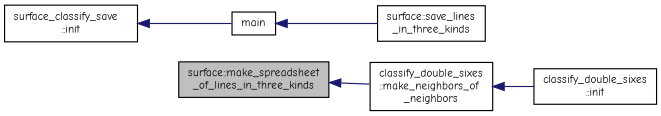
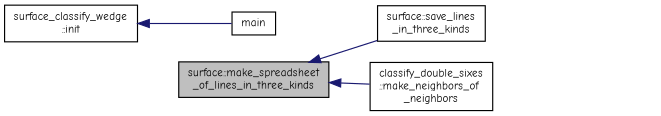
node "surface_classify_save ::init": label "surface_classify_save ::init" -> "surface_classify_wedge ::init"
edge "surface::save_lines _in_three_kinds" -> "main": now "surface::save_lines _in_three_kinds" -> "surface::make_spreadsheet _of_lines_in_three_kinds"
node "classify_double_sixes ::init": removed
